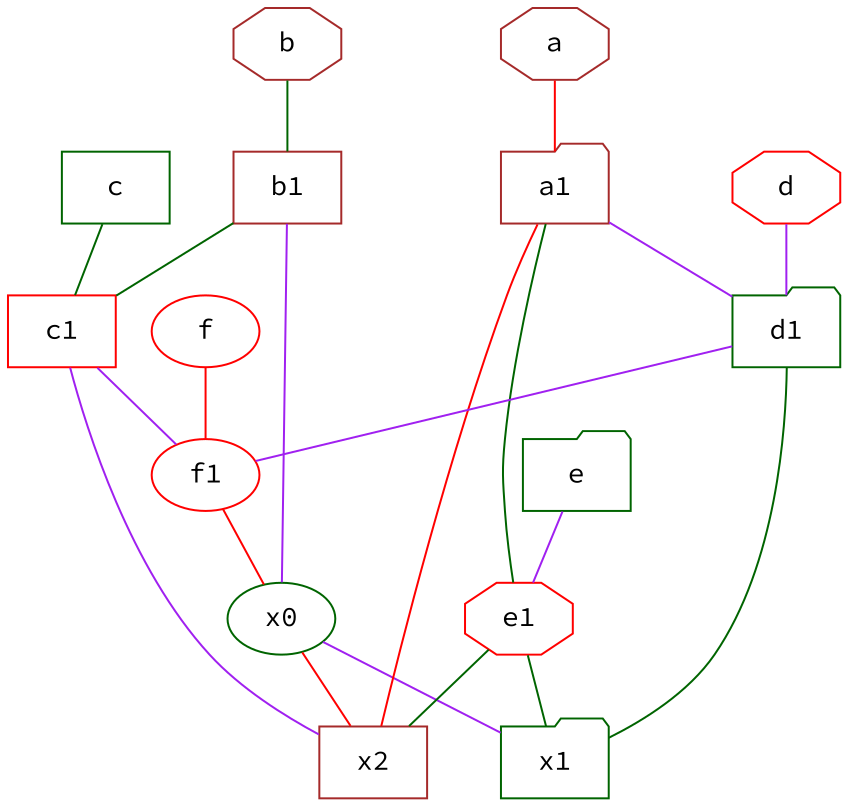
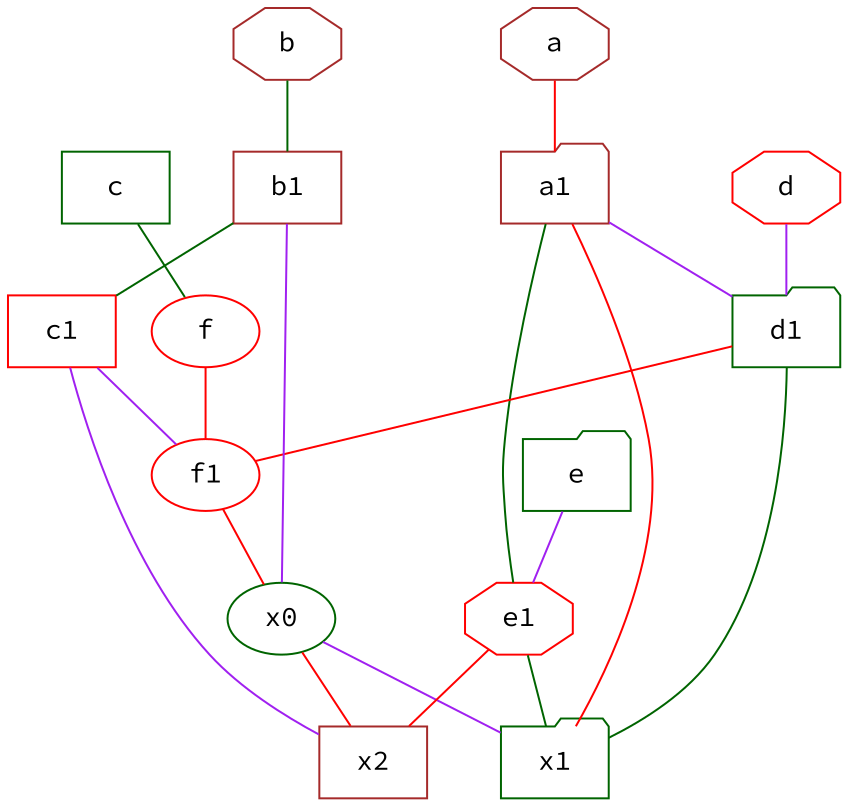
edge "c" -- "c1": now "c" -- "f"
edge "d1" -- "f1": color purple -> red
edge "a1" -- "x2": now "a1" -- "x1"
edge "e1" -- "x2": color darkgreen -> red
